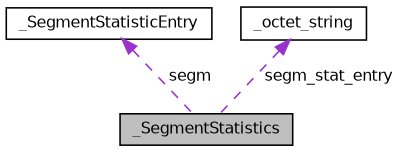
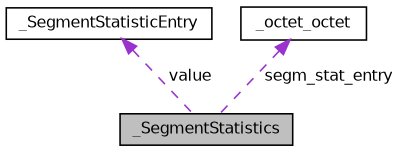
node "_octet_string": label "_octet_string" -> "_octet_octet"
edge "_SegmentStatistics" -> "_SegmentStatisticEntry": label " segm" -> " value"
